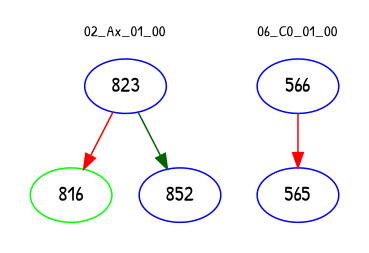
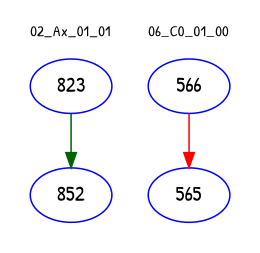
cluster "02_Ax_01_00": label "02_Ax_01_00" -> "02_Ax_01_01"
node "816": removed
